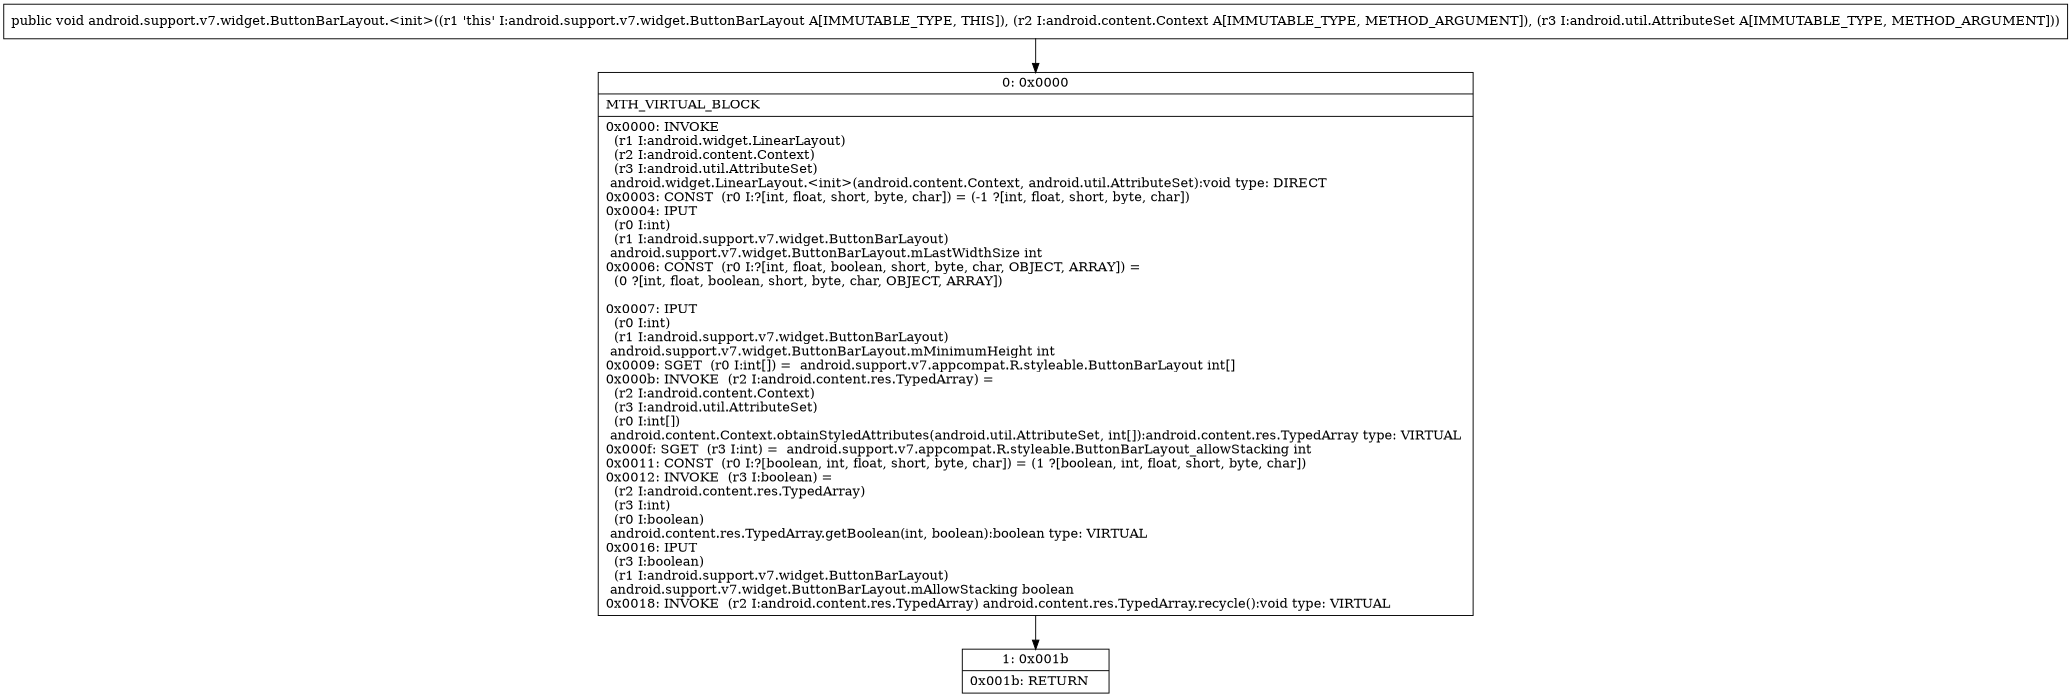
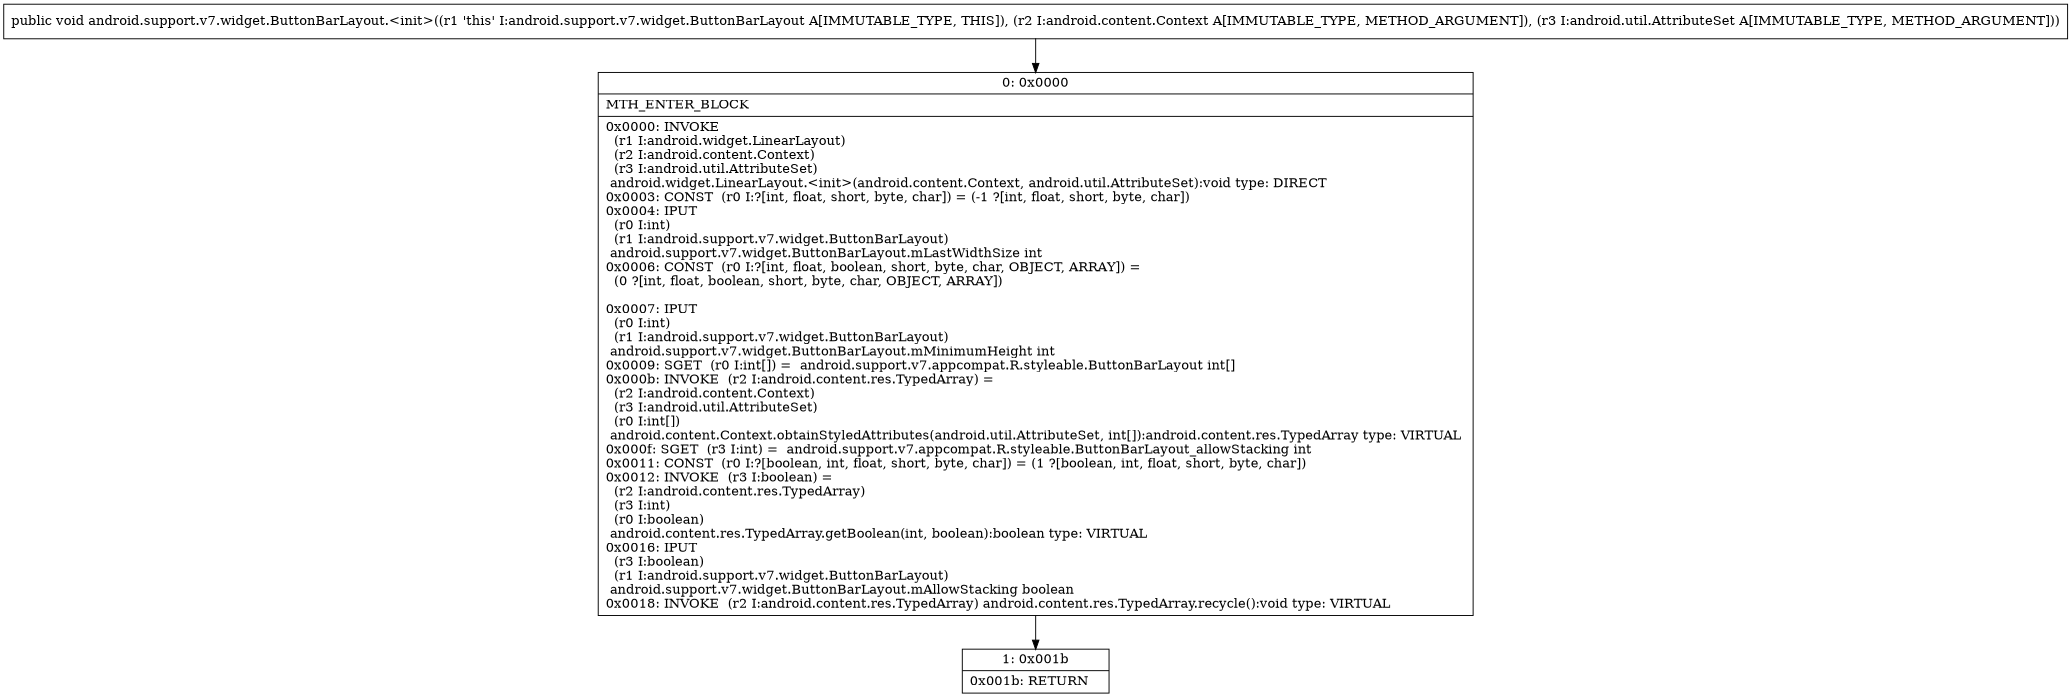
node "0: 0x0000": text "MTH_VIRTUAL_BLOCK" -> "MTH_ENTER_BLOCK"
